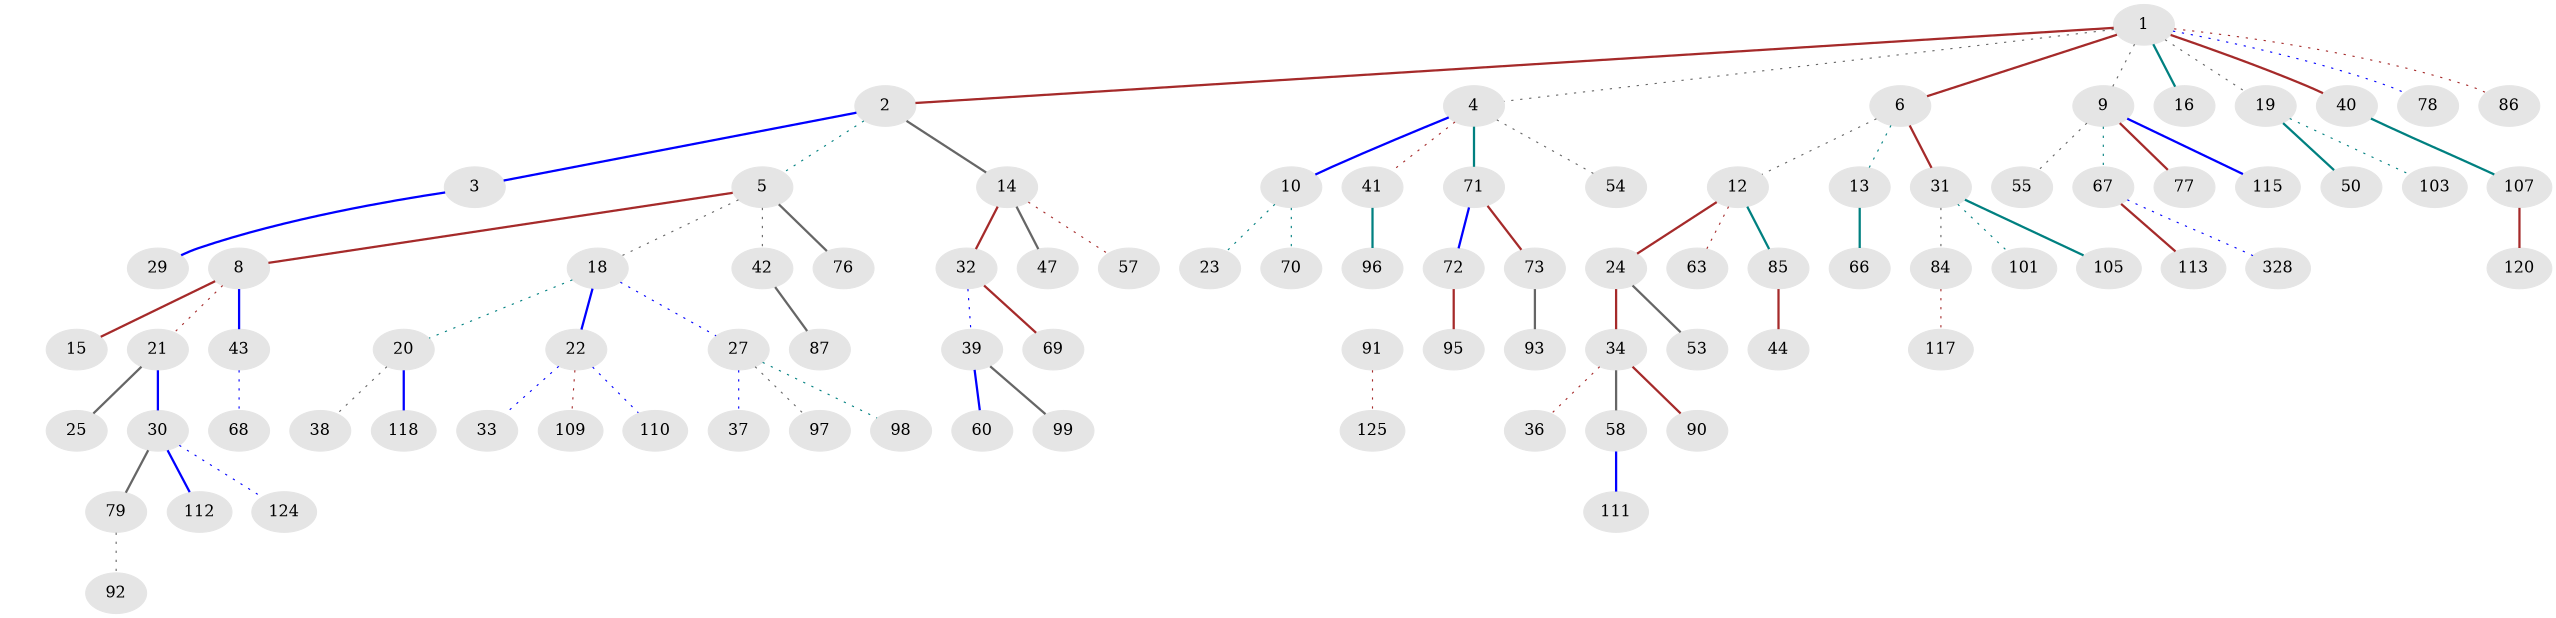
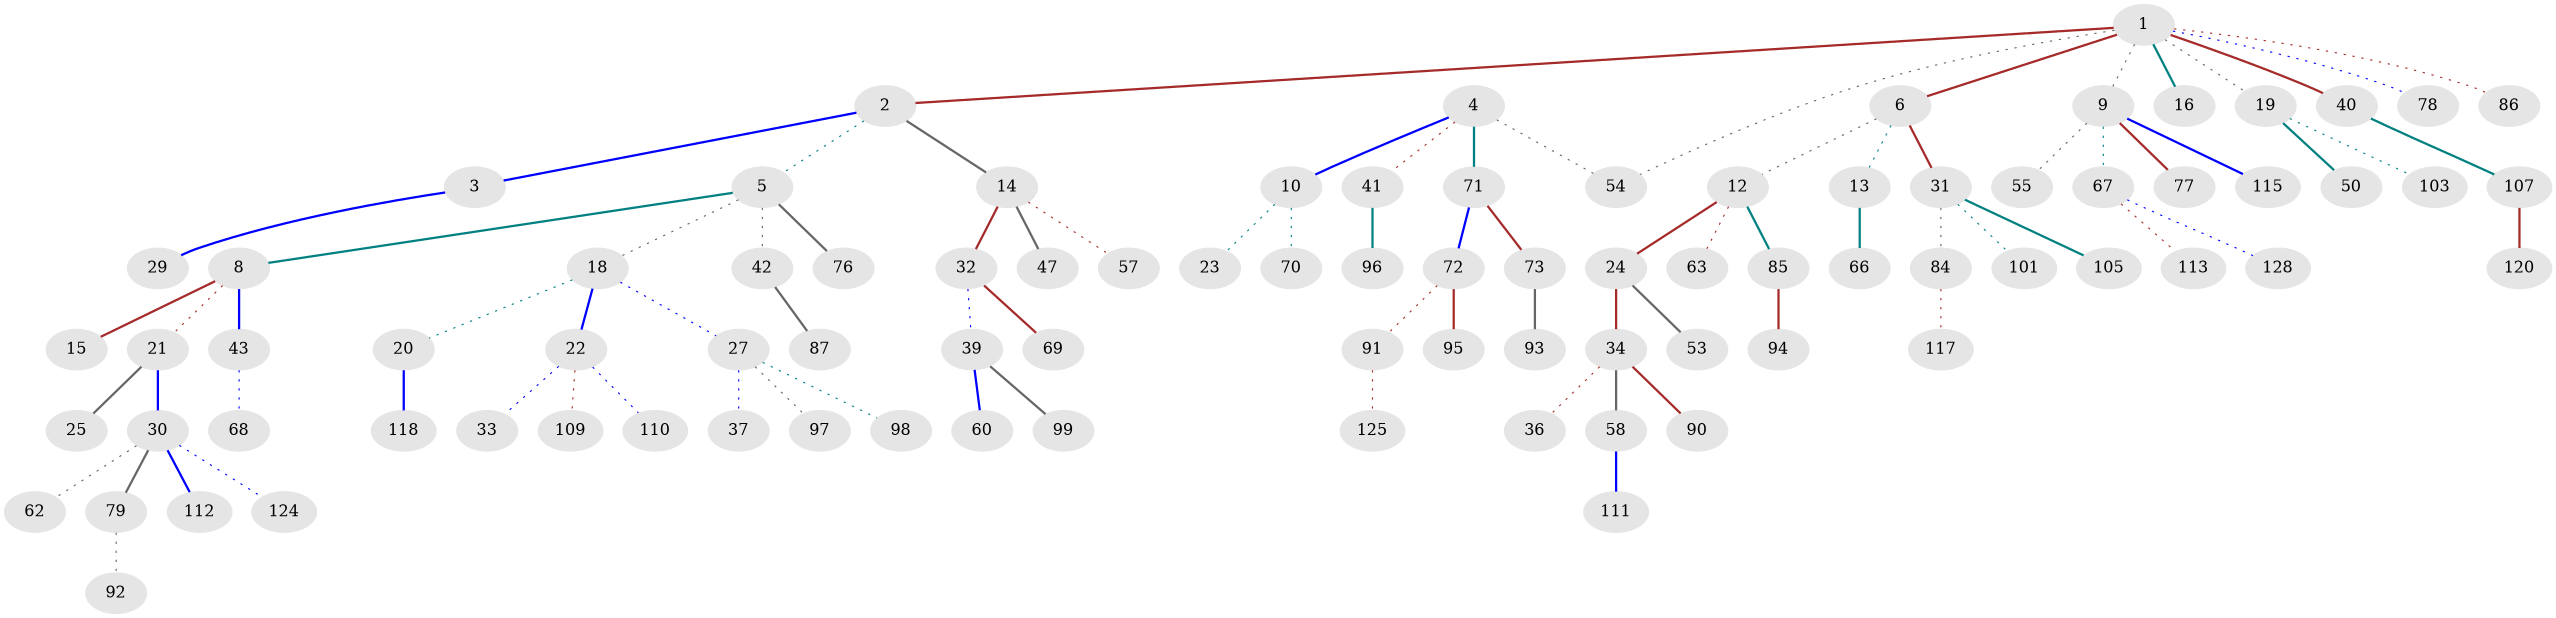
edge "1" -- "4": now "1" -- "54"
edge "5" -- "8": color brown -> teal
edge "67" -- "113": style bold -> dotted
node "328": label "328" -> "128"
edge "72" -- "91": added
node "44": label "44" -> "94"
node "38": removed
node "62": added
